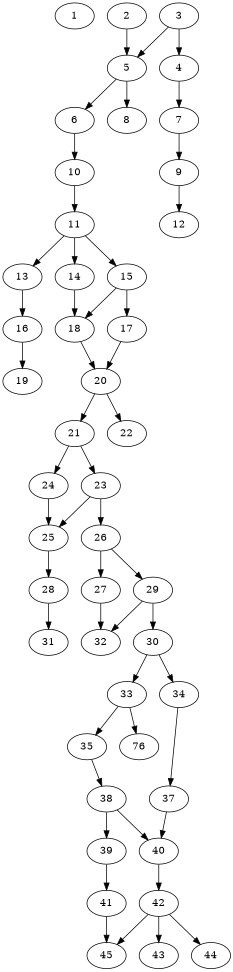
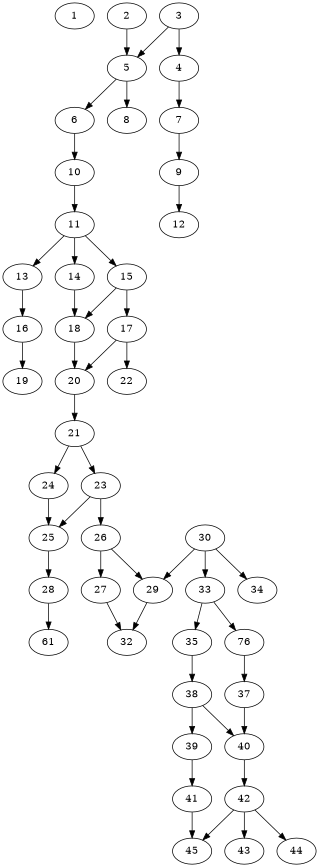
edge "20" -> "22": now "17" -> "22"
edge "29" -> "30": reversed
node "31": label "31" -> "61"
edge "34" -> "37": now "76" -> "37"
